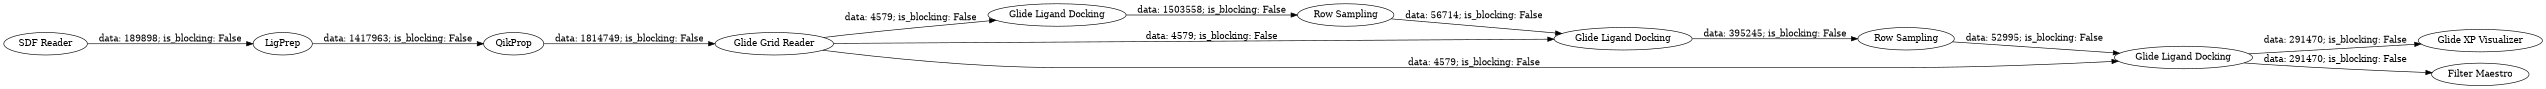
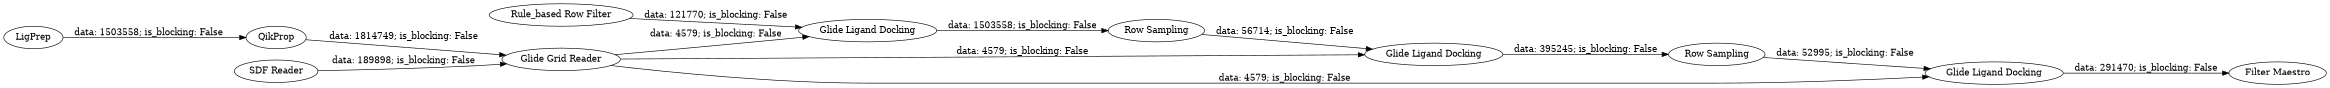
node "Rule_based Row Filter": added
edge "LigPrep" -> "QikProp": label "data: 1417963; is_blocking: False" -> "data: 1503558; is_blocking: False"
node "Glide XP Visualizer": removed
edge "SDF Reader" -> "LigPrep": now "SDF Reader" -> "Glide Grid Reader"
